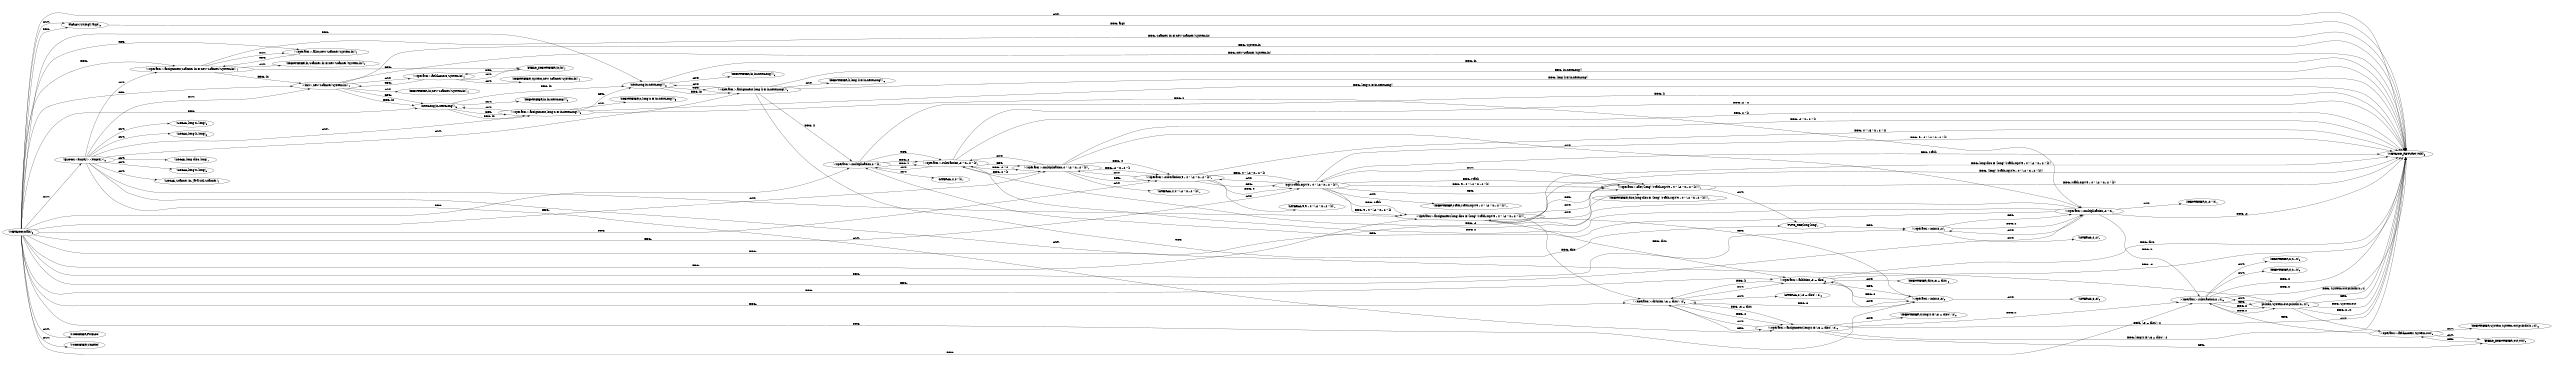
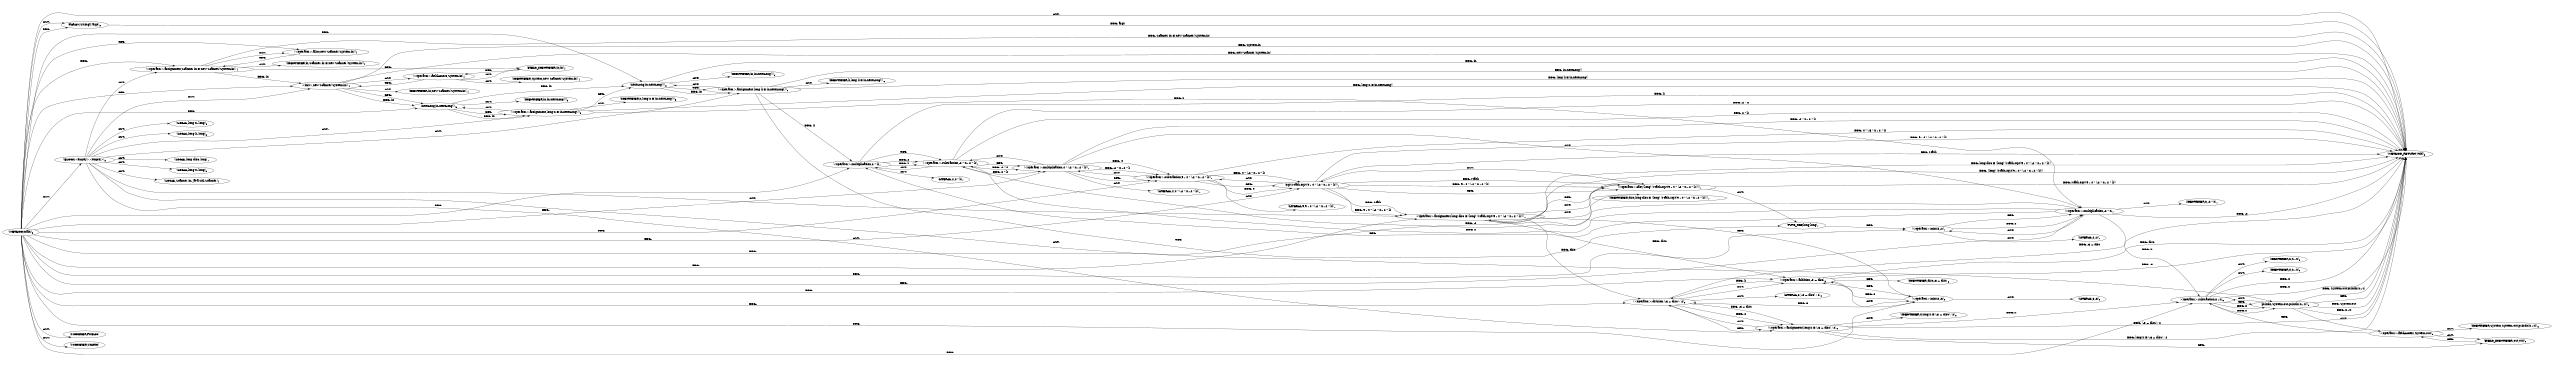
node "(IDENTIFIER,Math,Math.sqrt(9 - 4 * (-2 * n - 2 * k)))": removed
edge "(<operator>.division,(-3 + disc) / 2)" -> "(METHOD_RETURN,void)": added, label "DDG: -3 + disc"
edge "(<operator>.addition,-3 + disc)" -> "(IDENTIFIER,disc,-3 + disc)": label "AST: " -> "CFG: "
